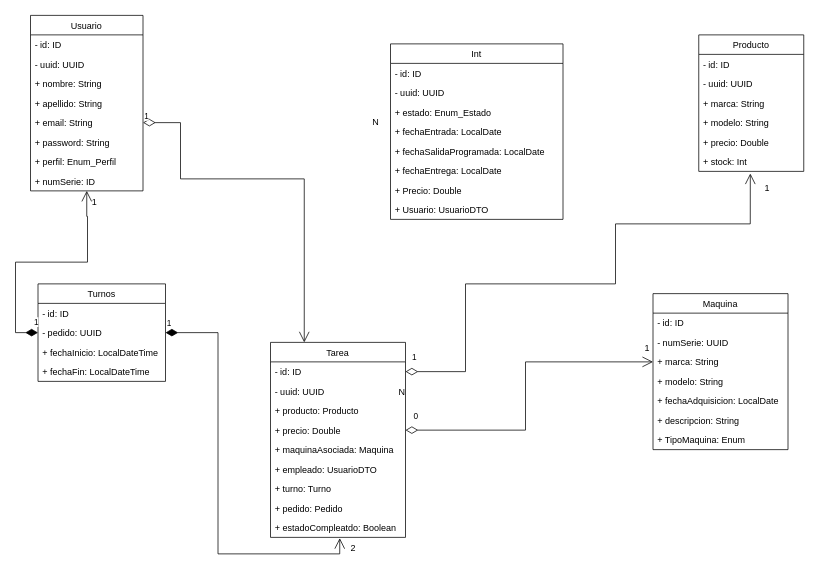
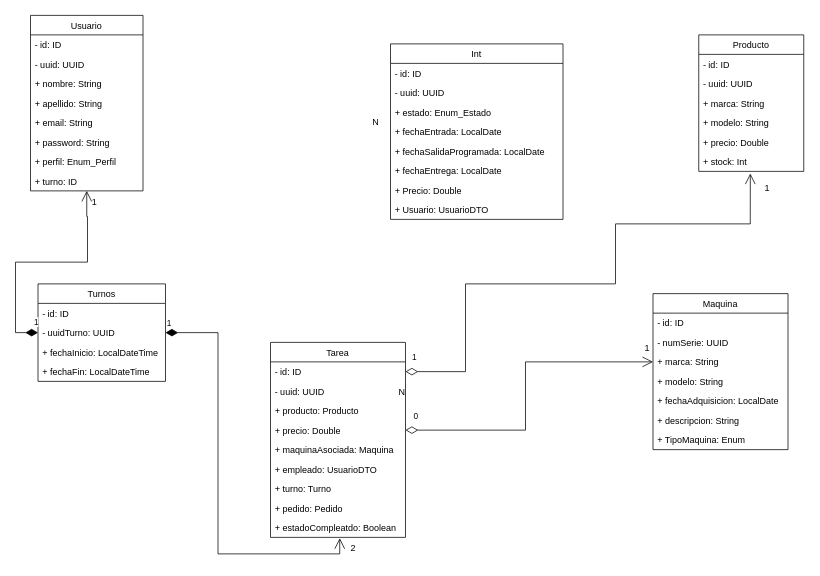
edge "+ email: String" -- "Tarea": removed, label "1"
node "+ numSerie: ID": label "+ numSerie: ID" -> "+ turno: ID"
node "- pedido: UUID": label "- pedido: UUID" -> "- uuidTurno: UUID"
